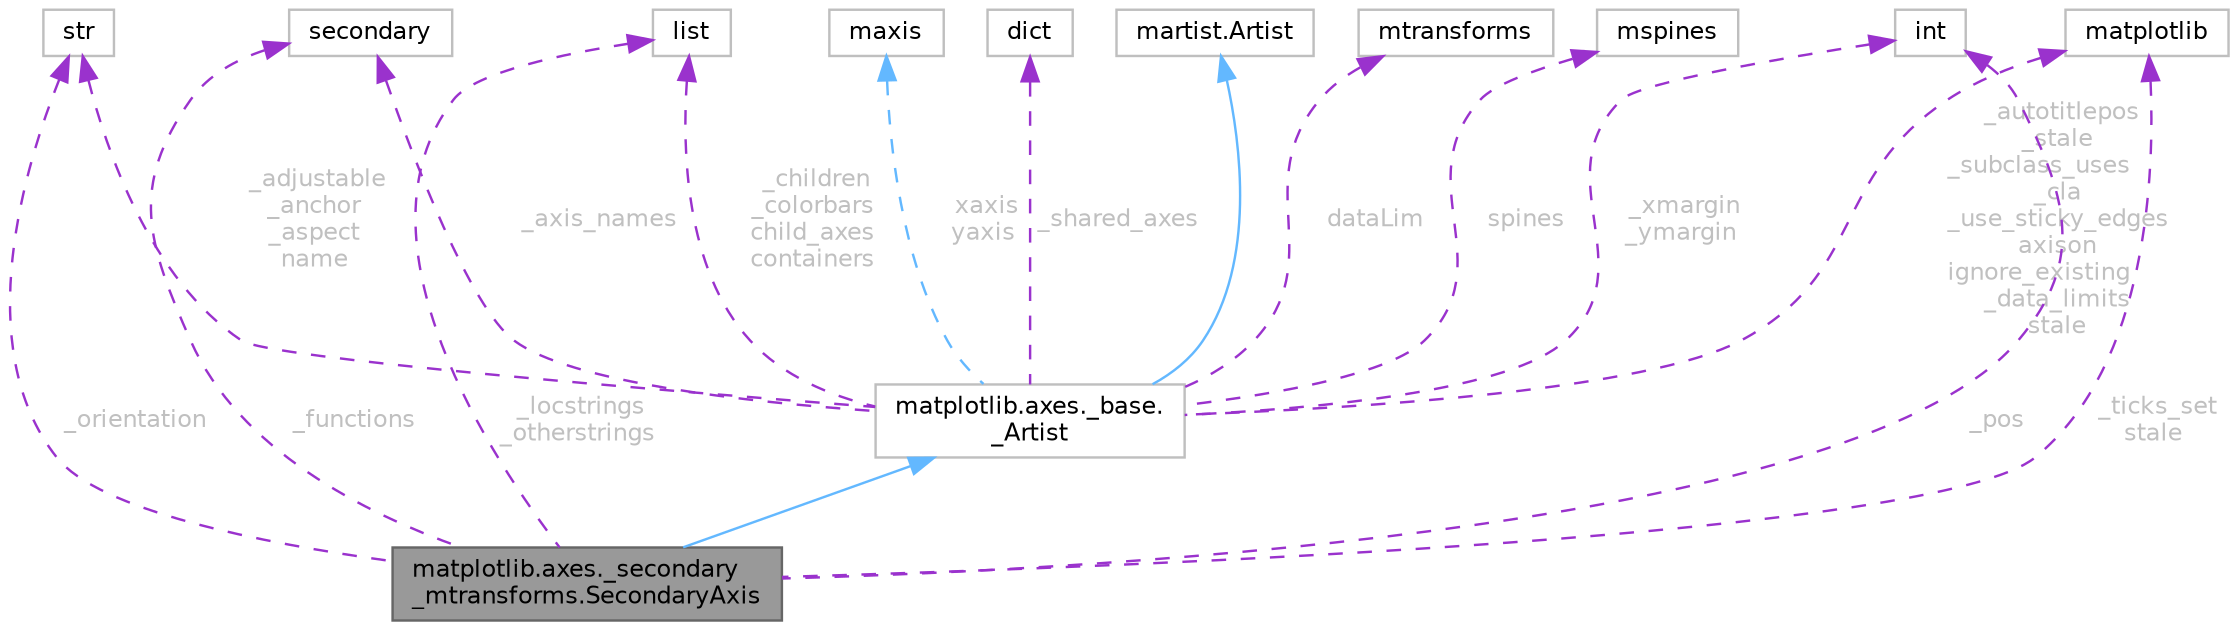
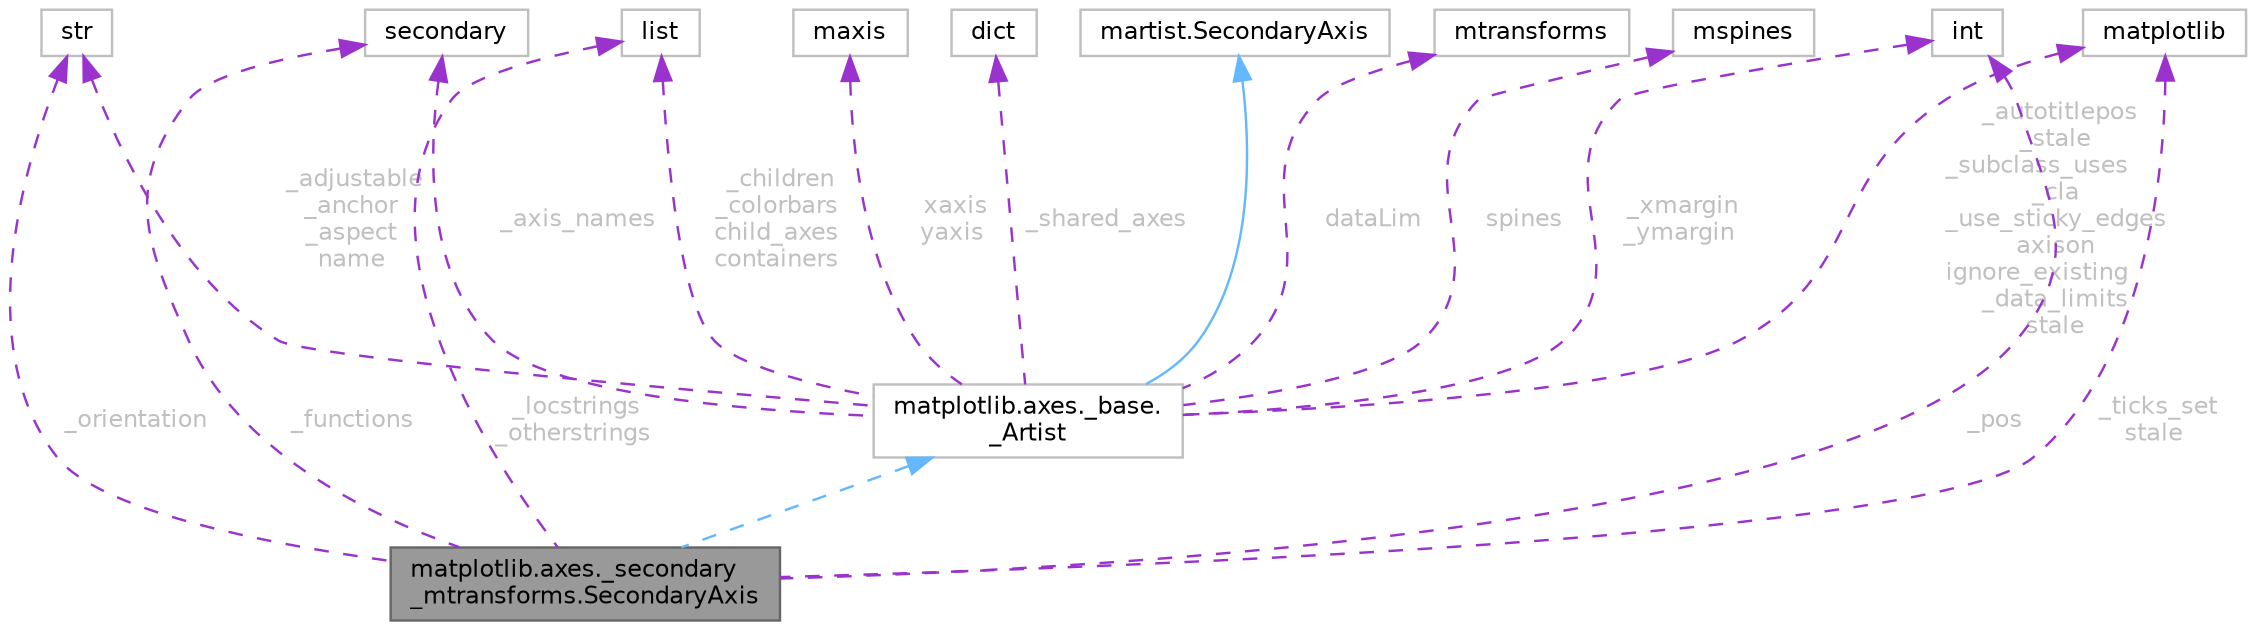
node "martist.Artist": label "martist.Artist" -> "martist.SecondaryAxis"
edge "matplotlib.axes._base. _Artist" -> "maxis": color steelblue1 -> darkorchid3
edge "matplotlib.axes._secondary _mtransforms.SecondaryAxis" -> "matplotlib.axes._base. _Artist": style solid -> dashed
